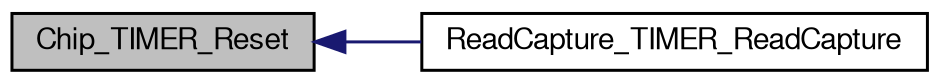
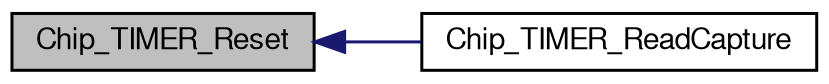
node "ReadCapture_TIMER_ReadCapture": label "ReadCapture_TIMER_ReadCapture" -> "Chip_TIMER_ReadCapture"
